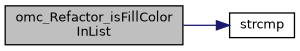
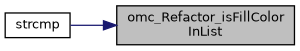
edge "omc_Refactor_isFillColor InList" -> "strcmp": reversed
